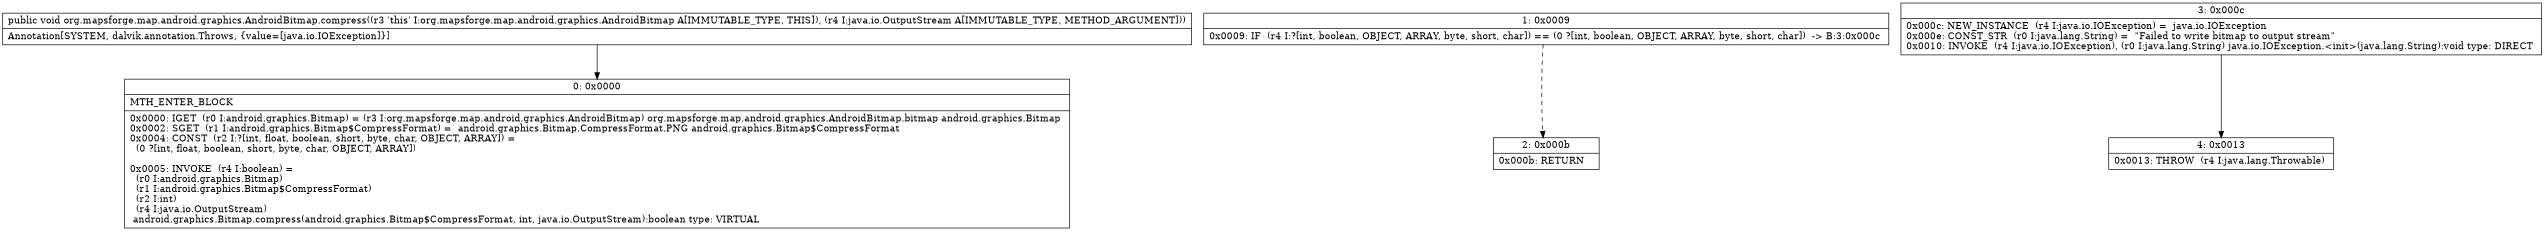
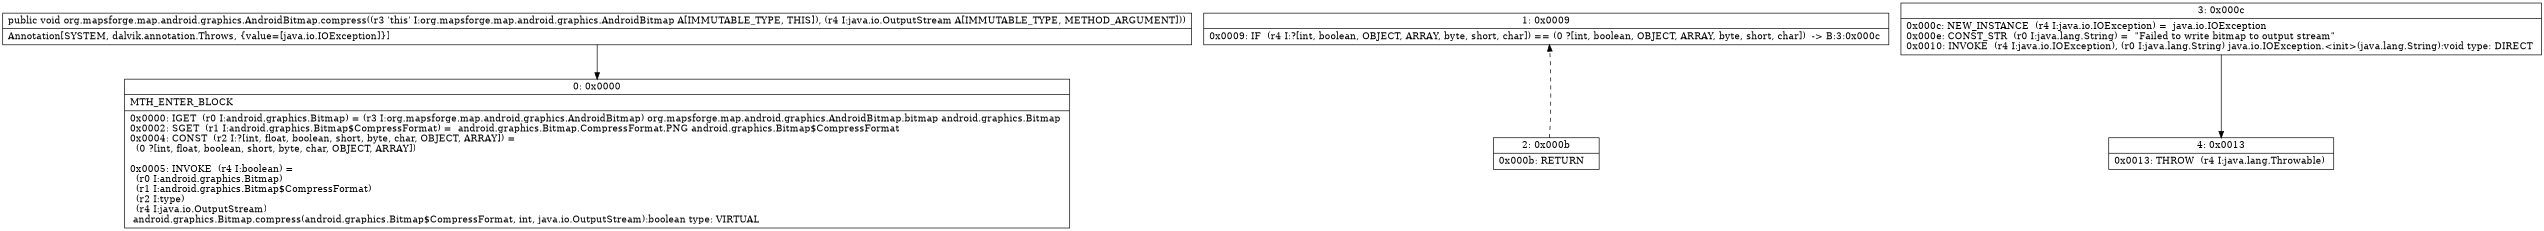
edge "1: 0x0009" -> "2: 0x000b": reversed
node "0: 0x0000": text "(r2 I:int)" -> "(r2 I:type)"
